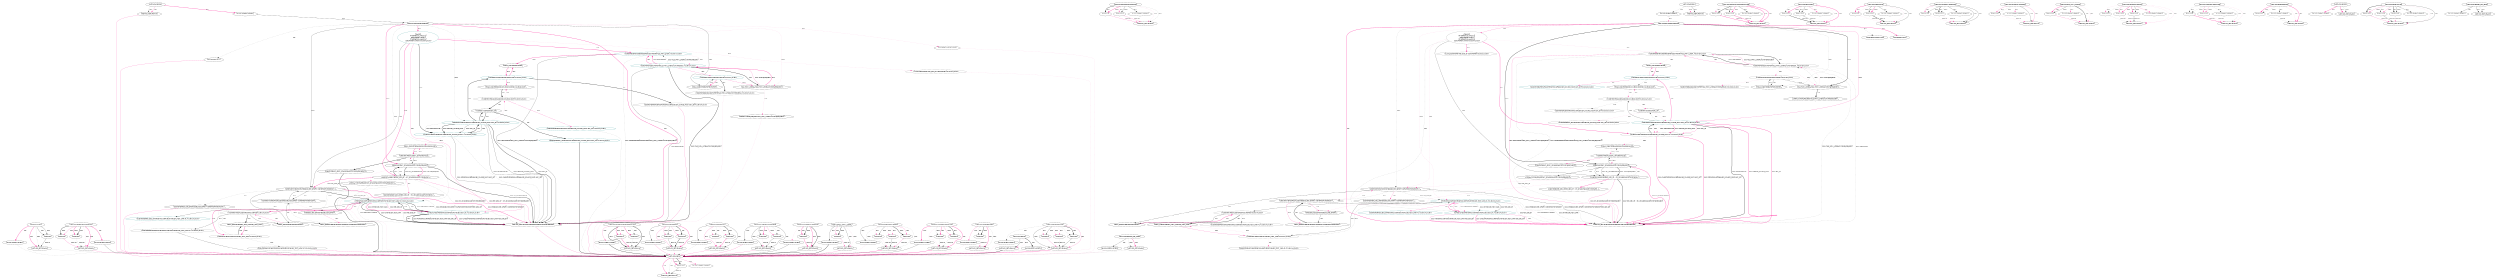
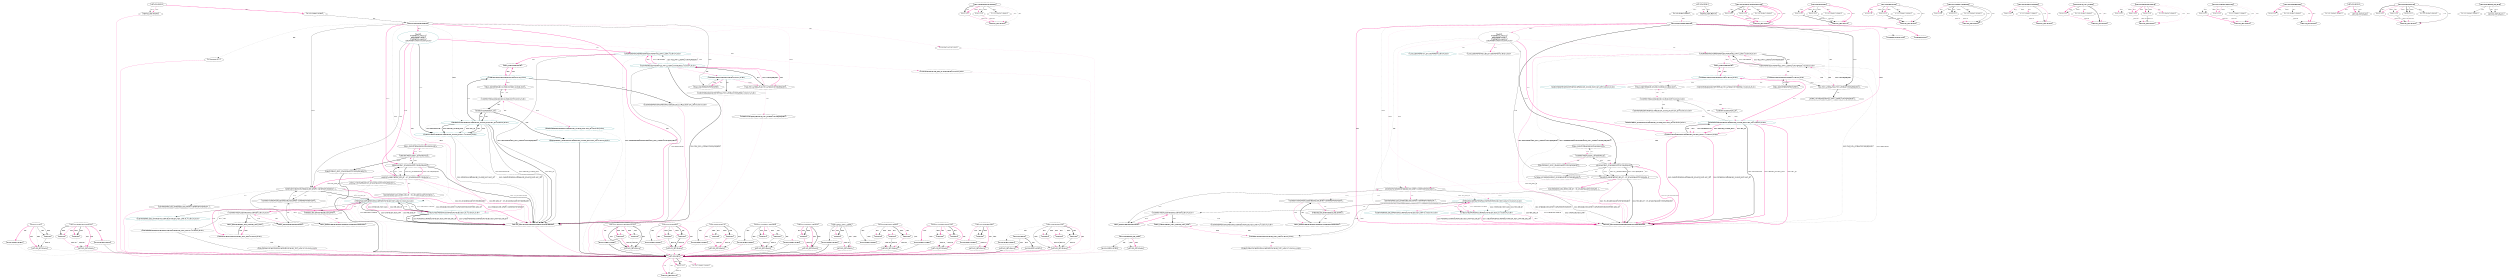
node "<(LOCAL,base.FilePath src_dir: base.FilePath)<SUB>19</SUB>>": added
